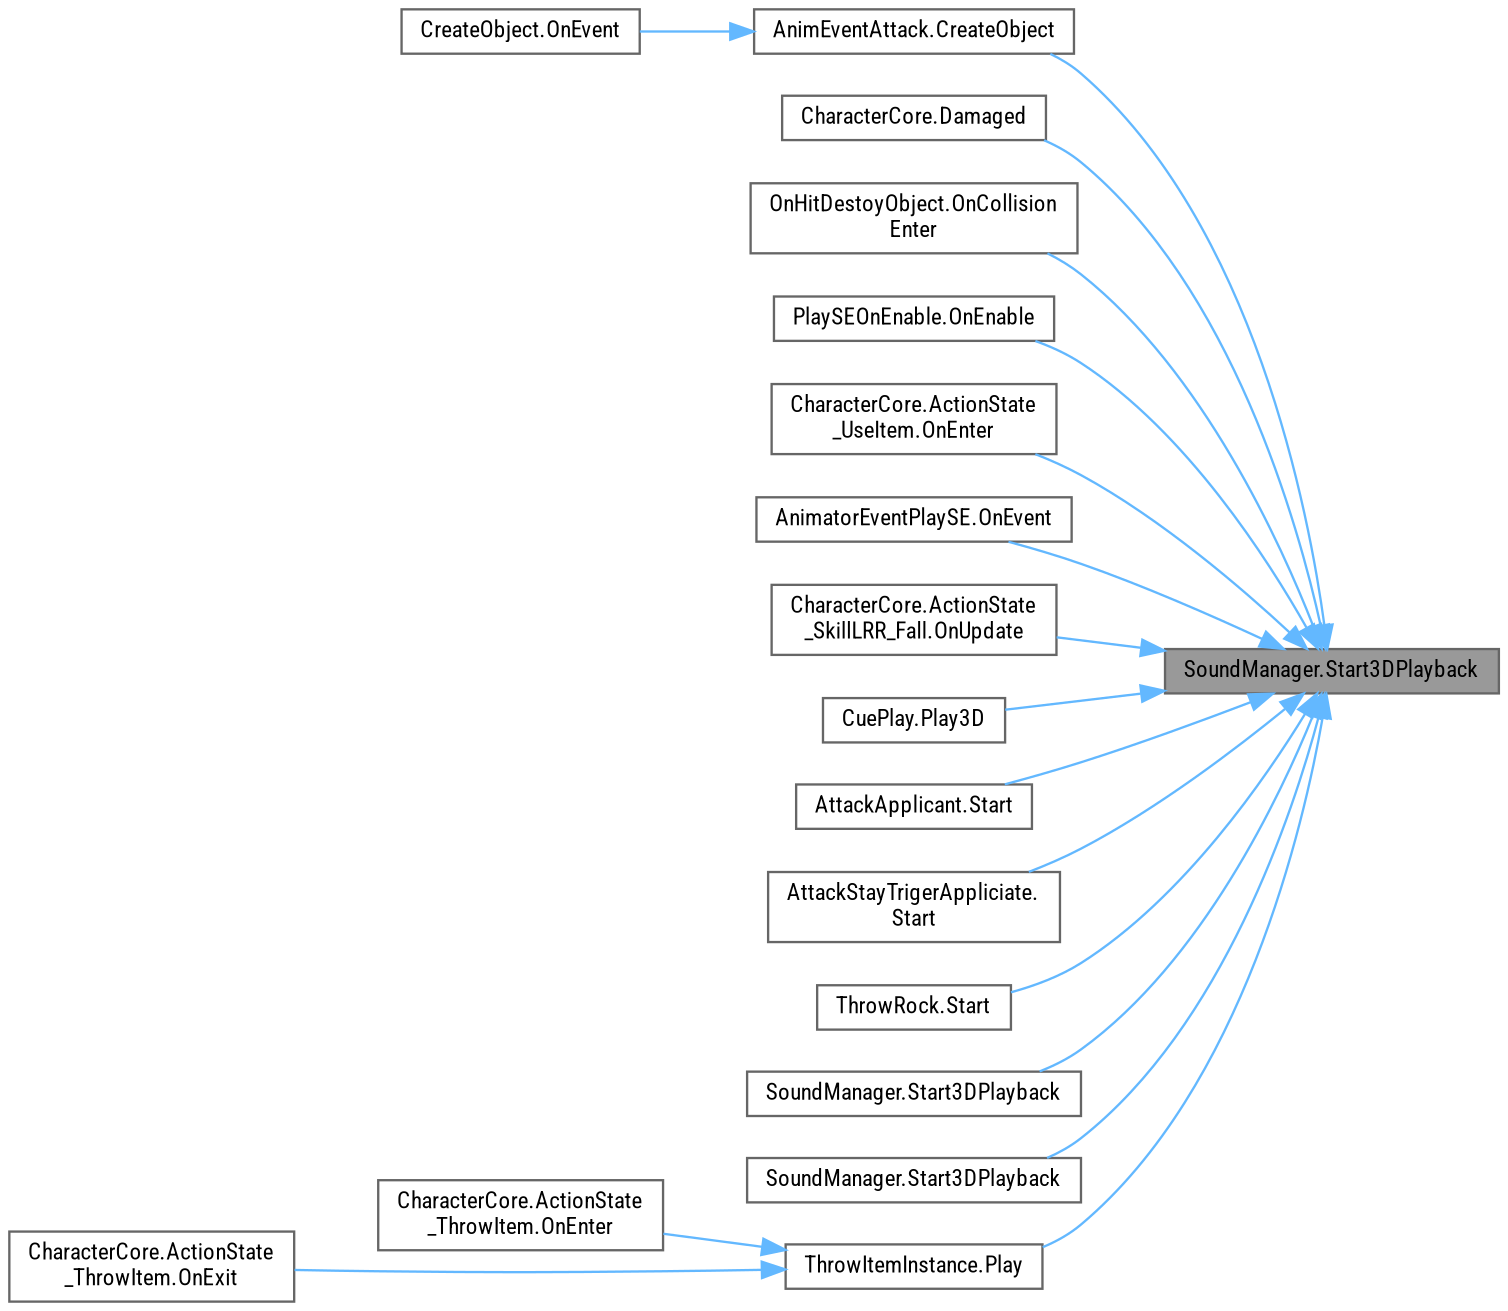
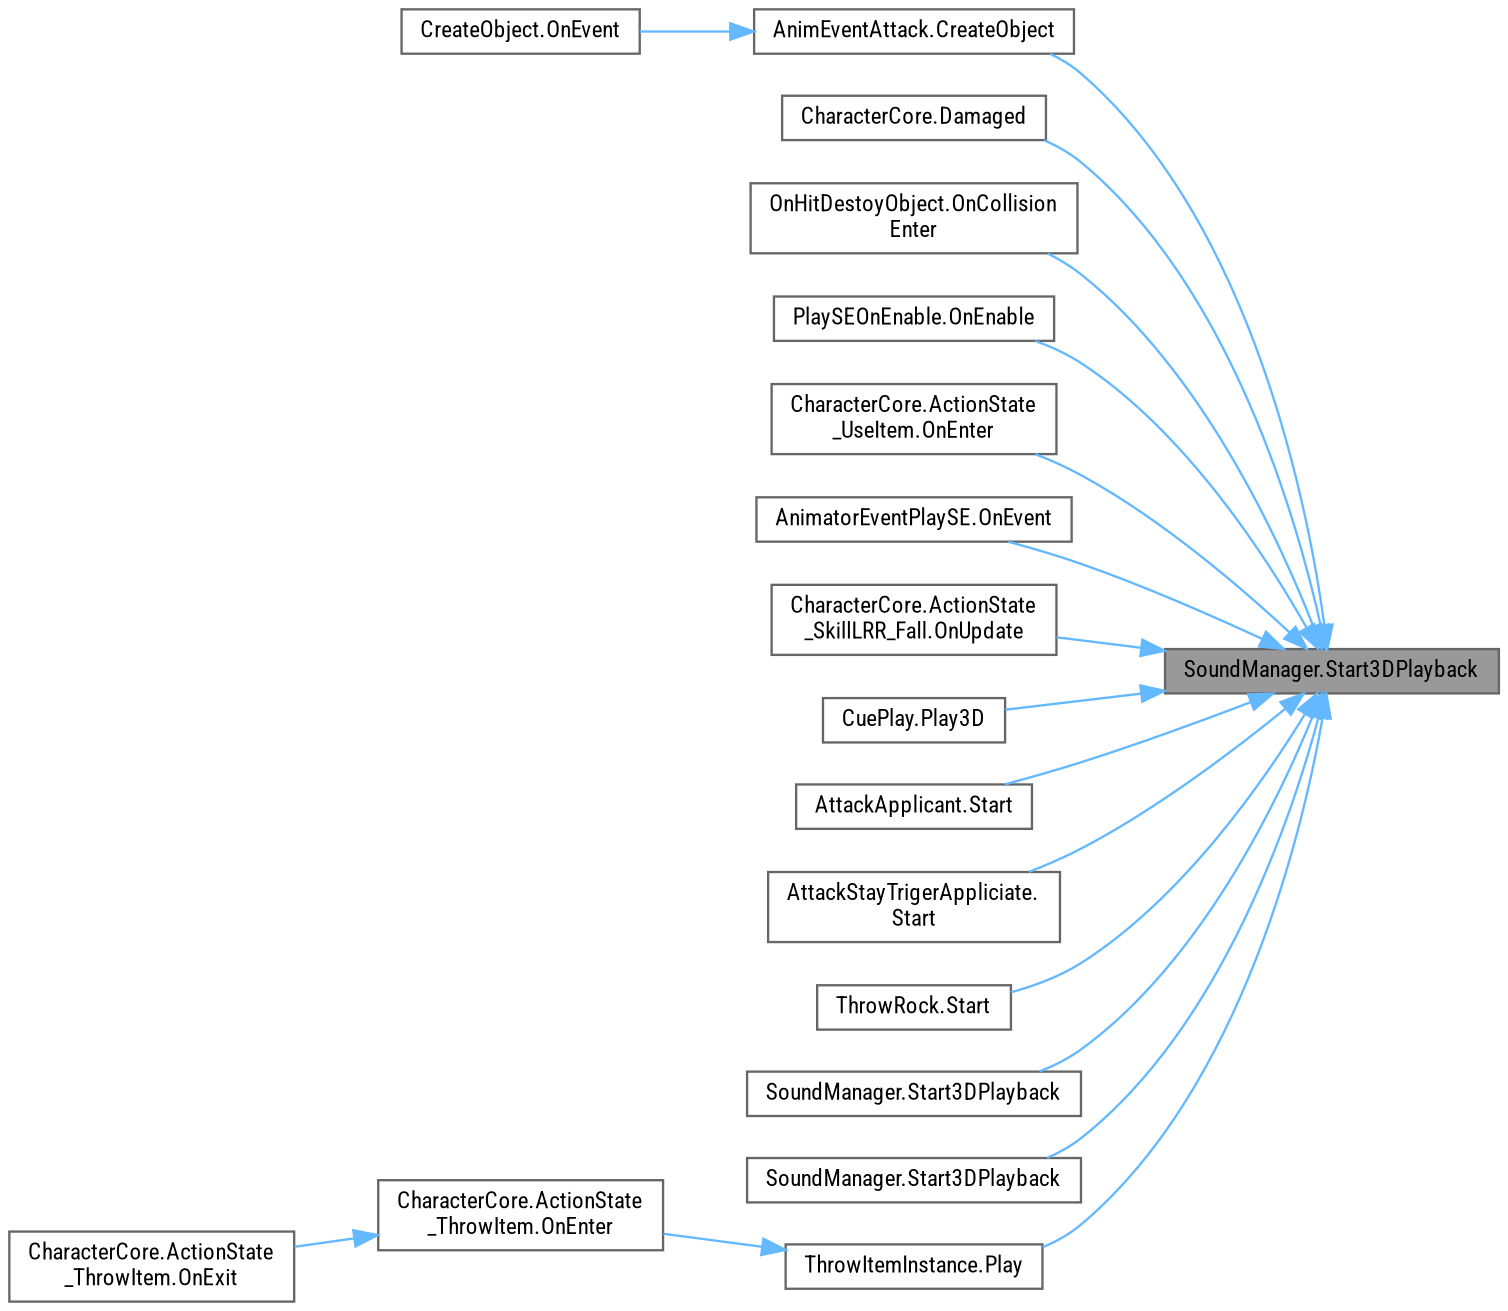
edge "CharacterCore.ActionState _ThrowItem.OnExit" -> "ThrowItemInstance.Play": now "CharacterCore.ActionState _ThrowItem.OnExit" -> "CharacterCore.ActionState _ThrowItem.OnEnter"
